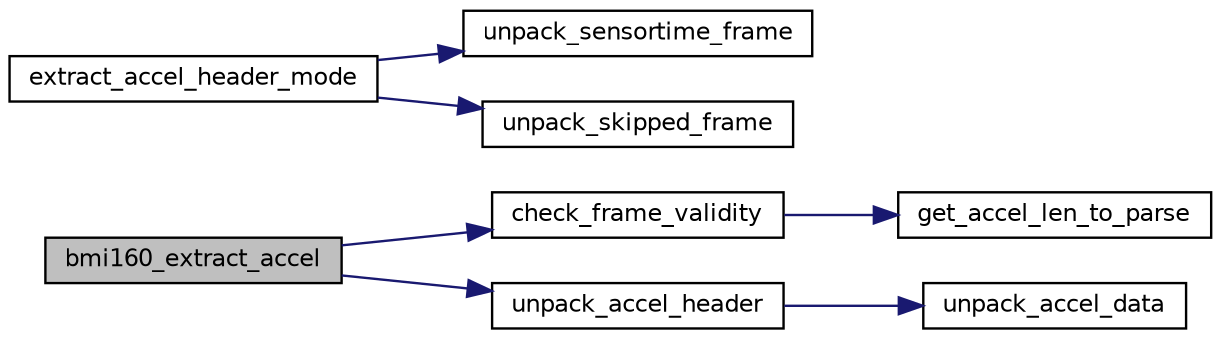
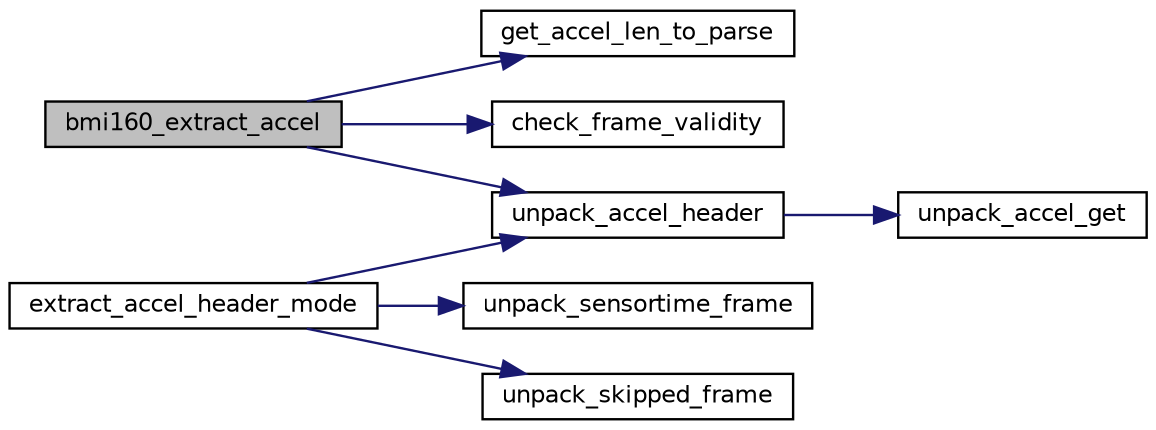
edge "check_frame_validity" -> "get_accel_len_to_parse": now "bmi160_extract_accel" -> "get_accel_len_to_parse"
edge "extract_accel_header_mode" -> "unpack_accel_header": added
node "unpack_accel_data": label "unpack_accel_data" -> "unpack_accel_get"
